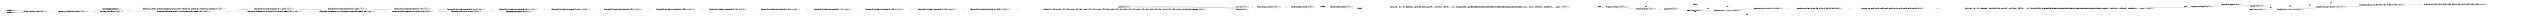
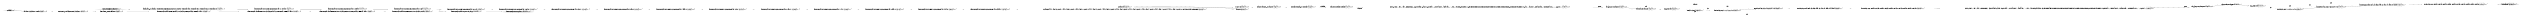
node "{solrClientCache.close()}@@@48@@@['0', '0', '1']": added
node "assertEquals(10,tuples.size())@@@42@@@['0', '0', '1']": removed
node "setupDatabase['1', '0', '0']": removed
